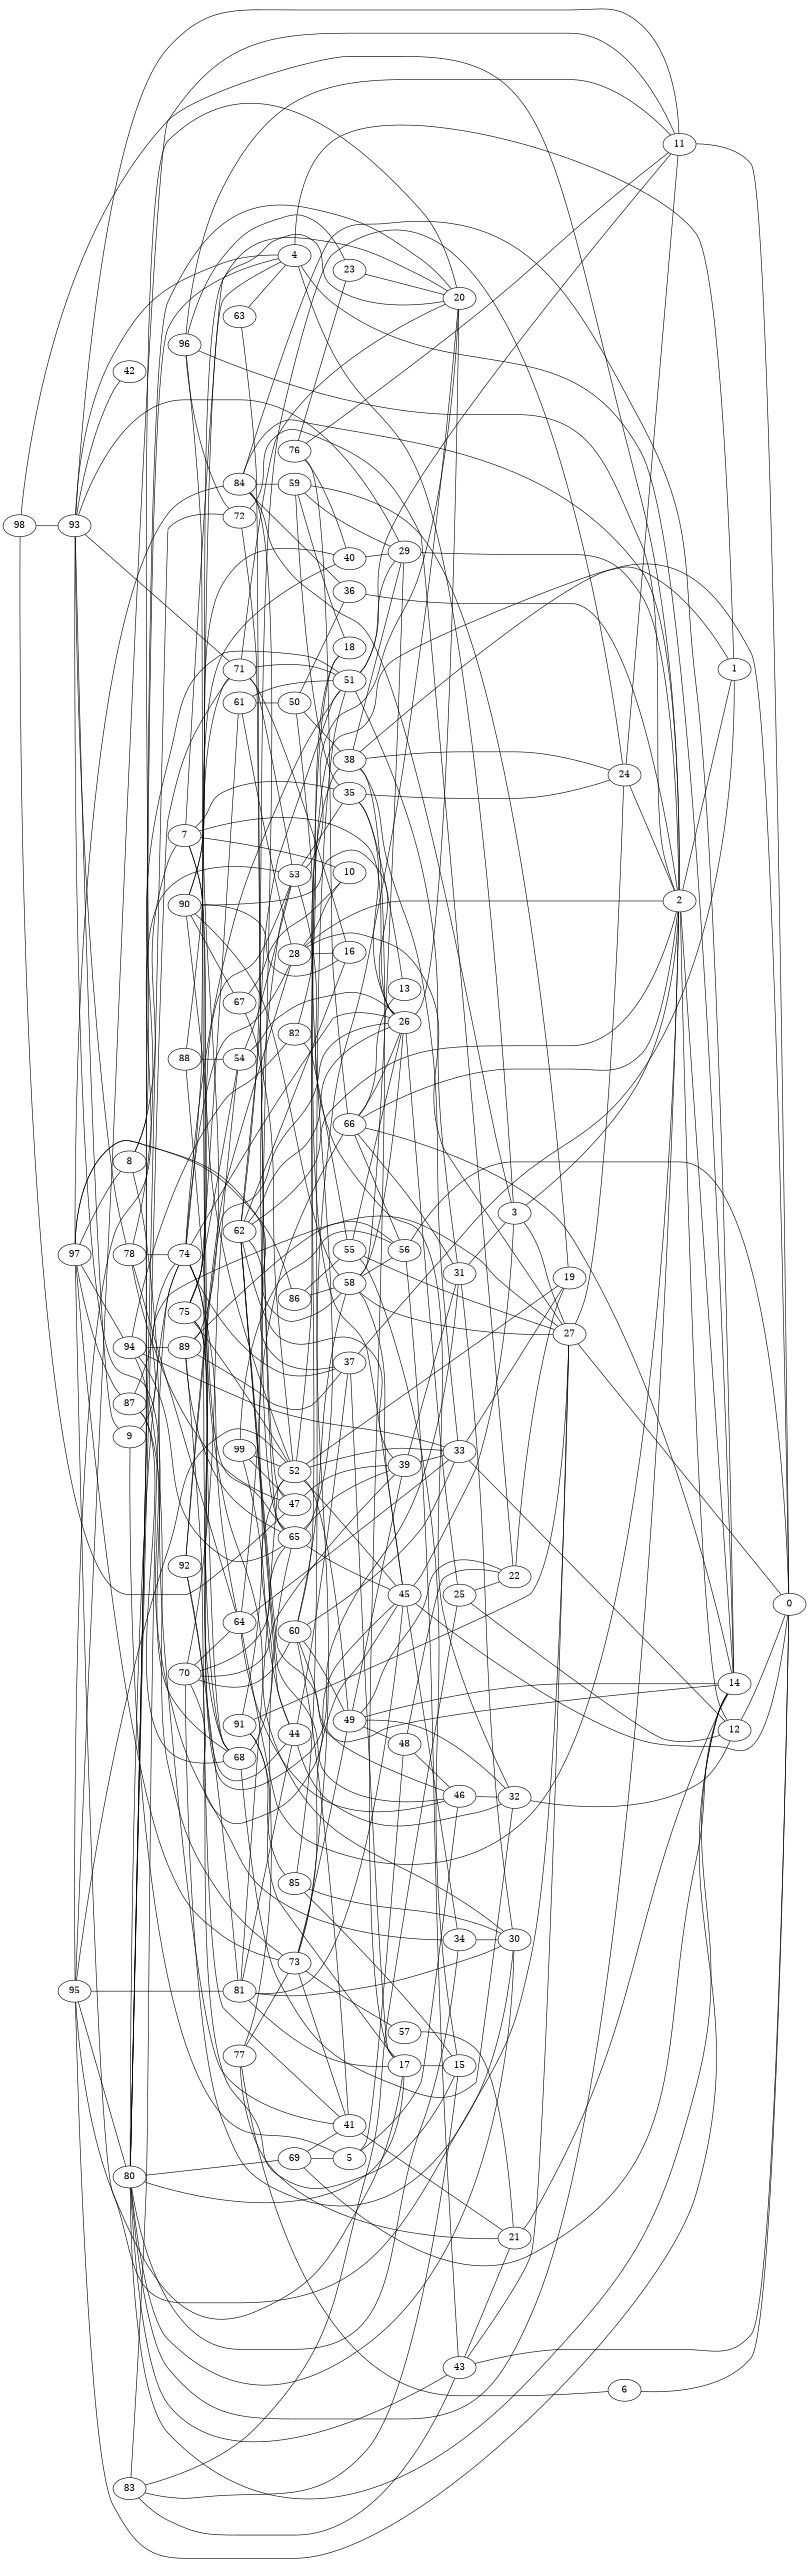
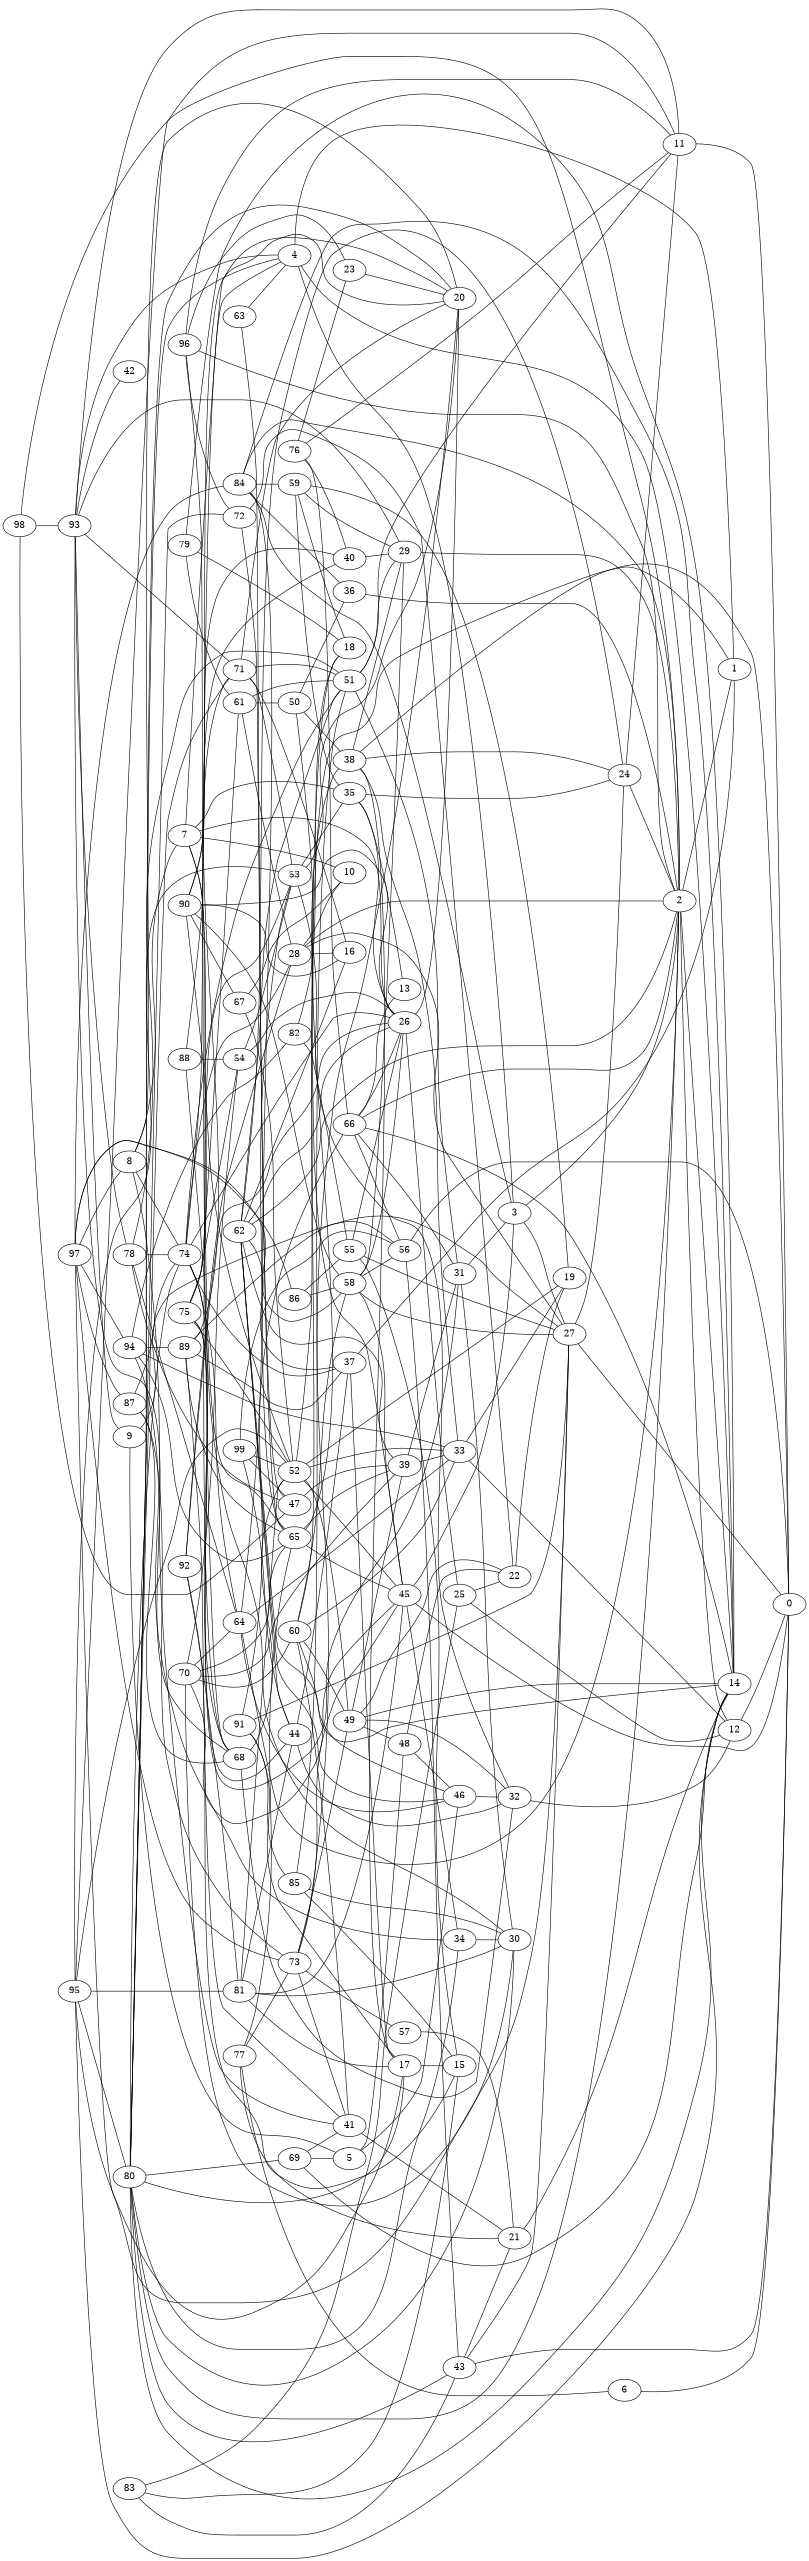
node "79": added
edge "74" -- "83": now "74" -- "8"
